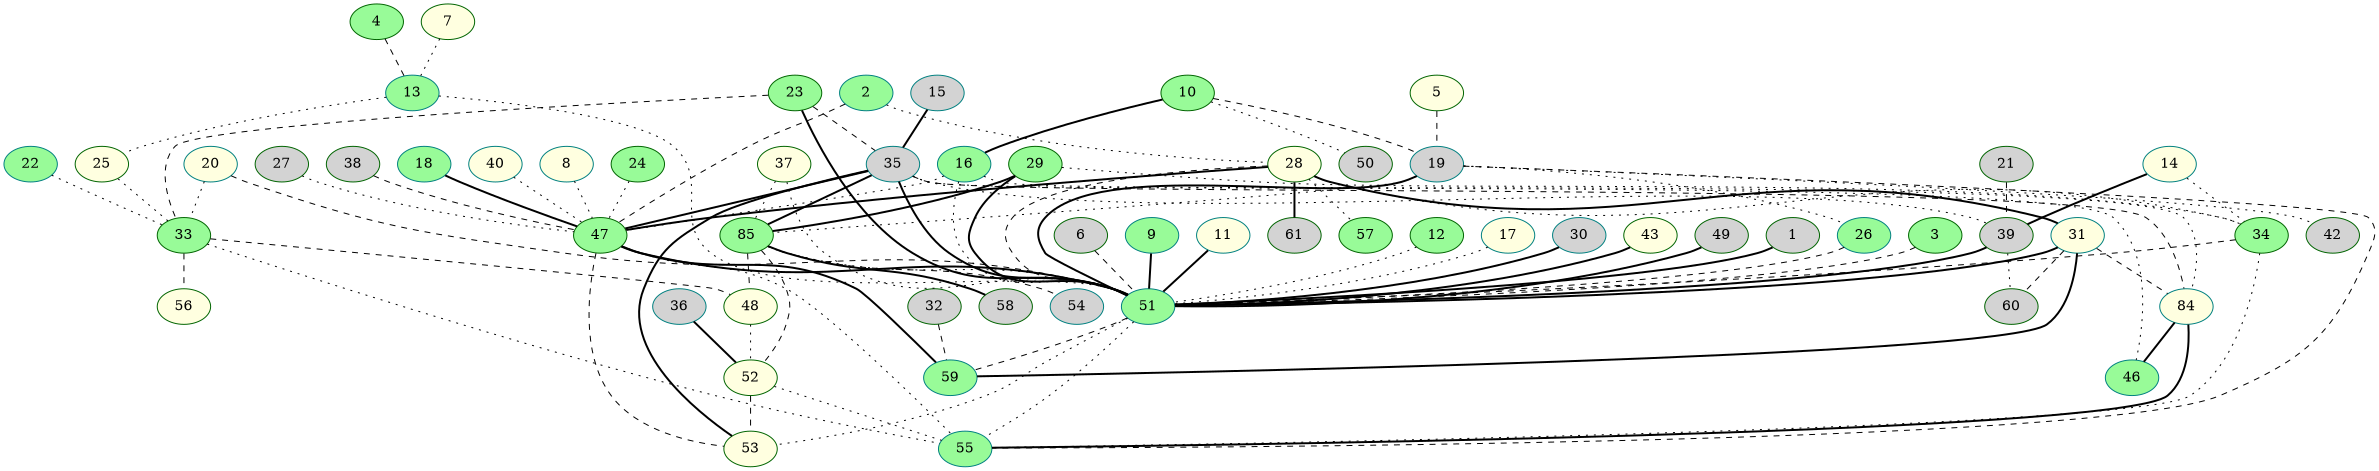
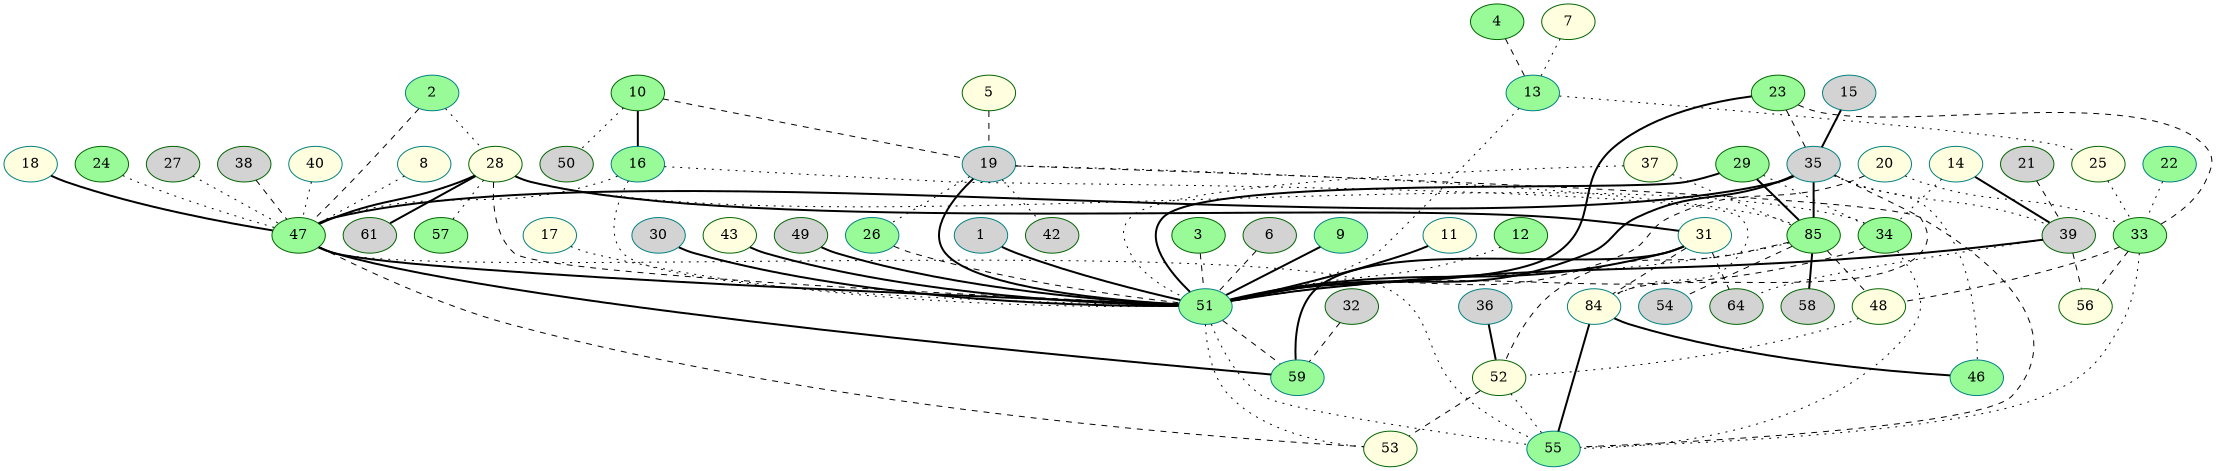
node "18": fillcolor palegreen -> lightyellow
node "1": color darkgreen -> teal
edge "35" -- "53": removed
edge "39" -- "56": added
node "60": label "60" -> "64"
